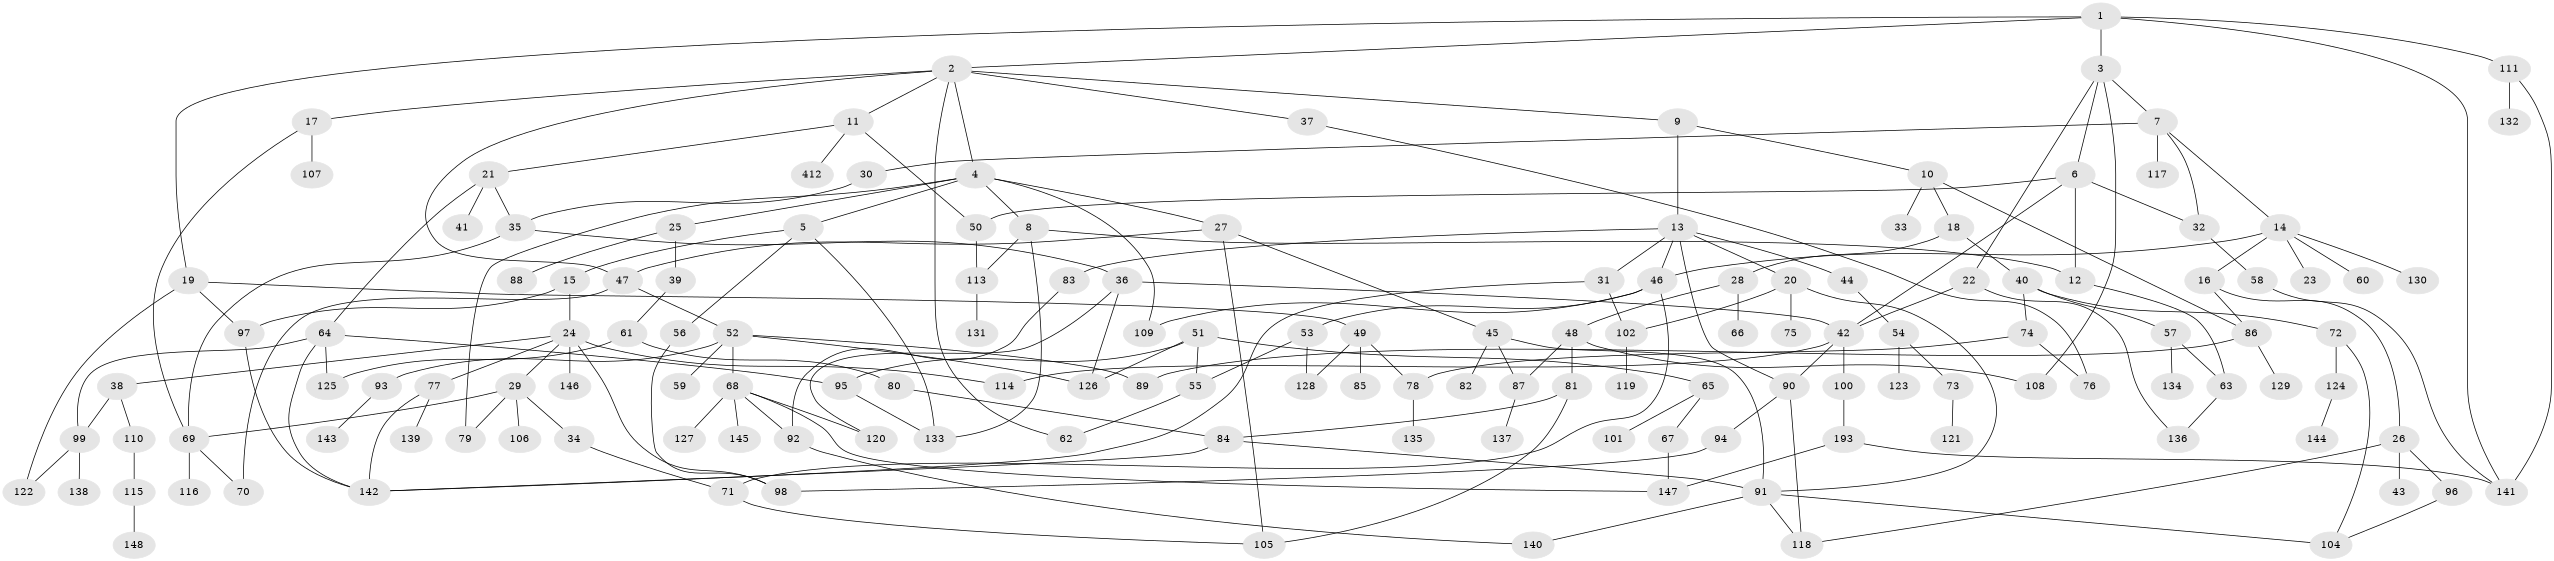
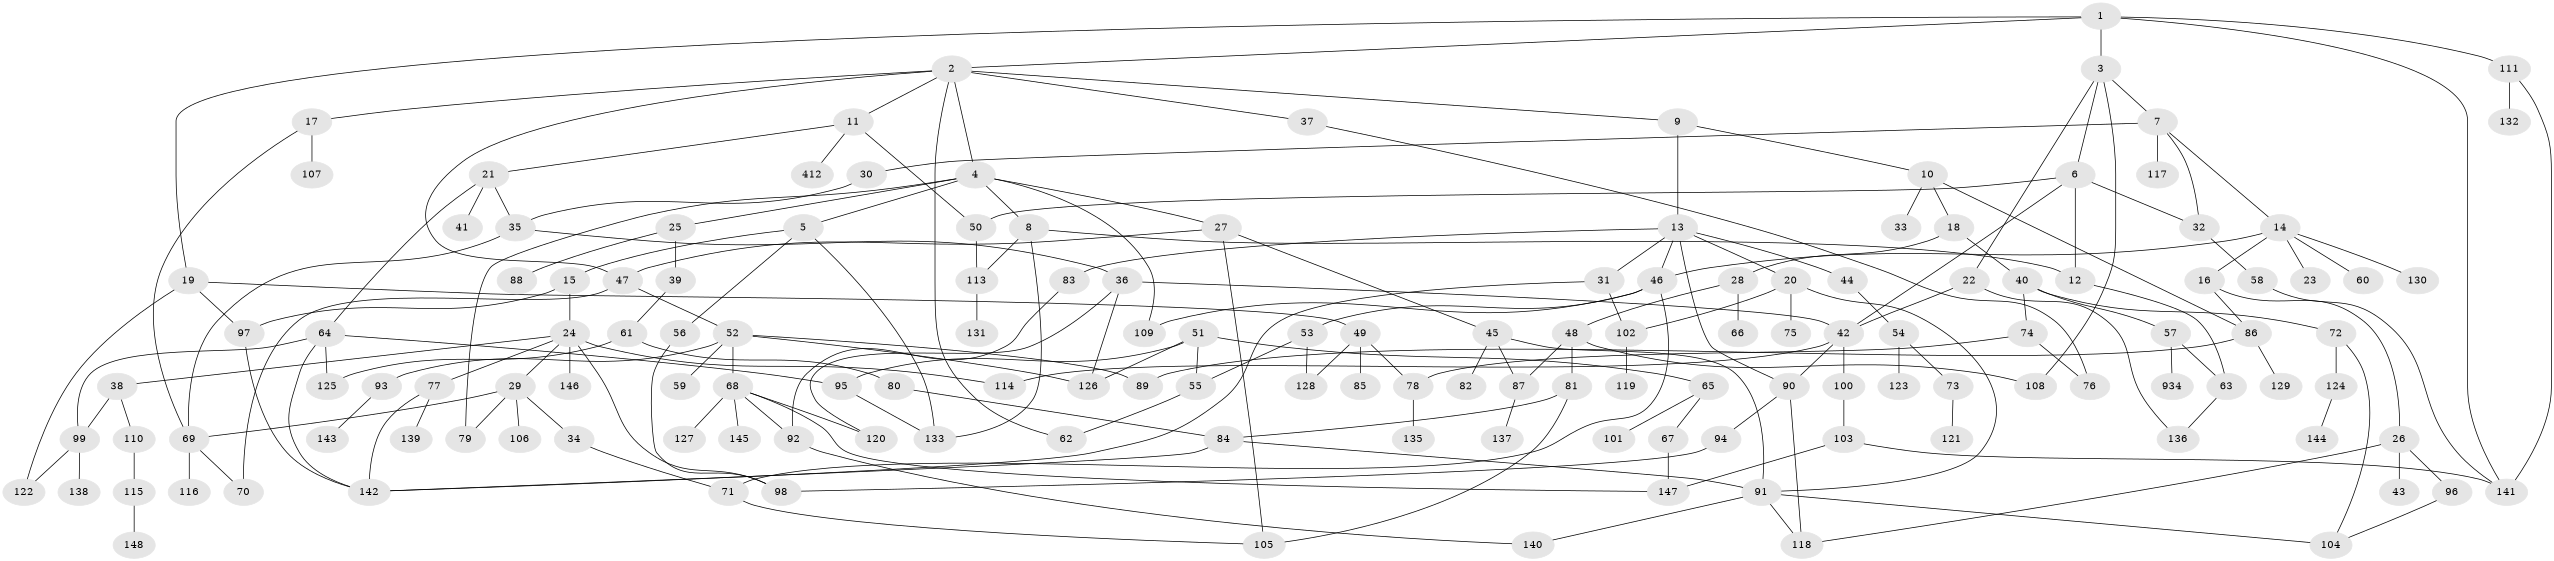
node "134": label "134" -> "934"
node "193": label "193" -> "103"
